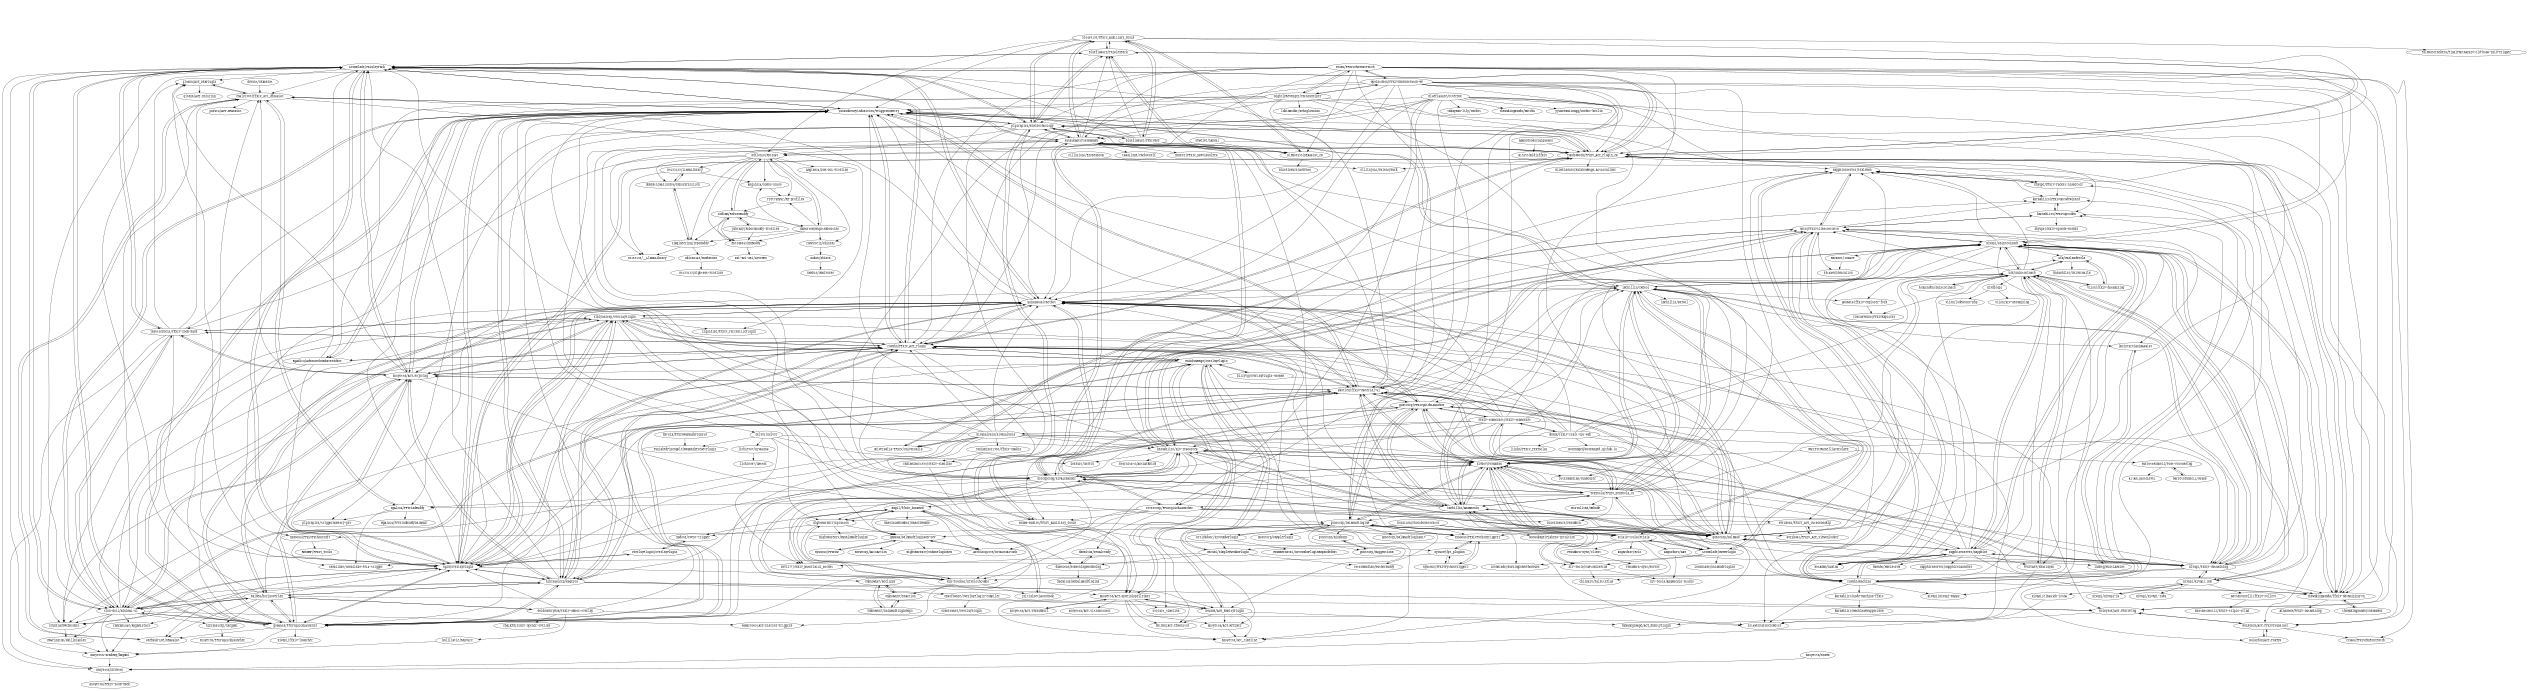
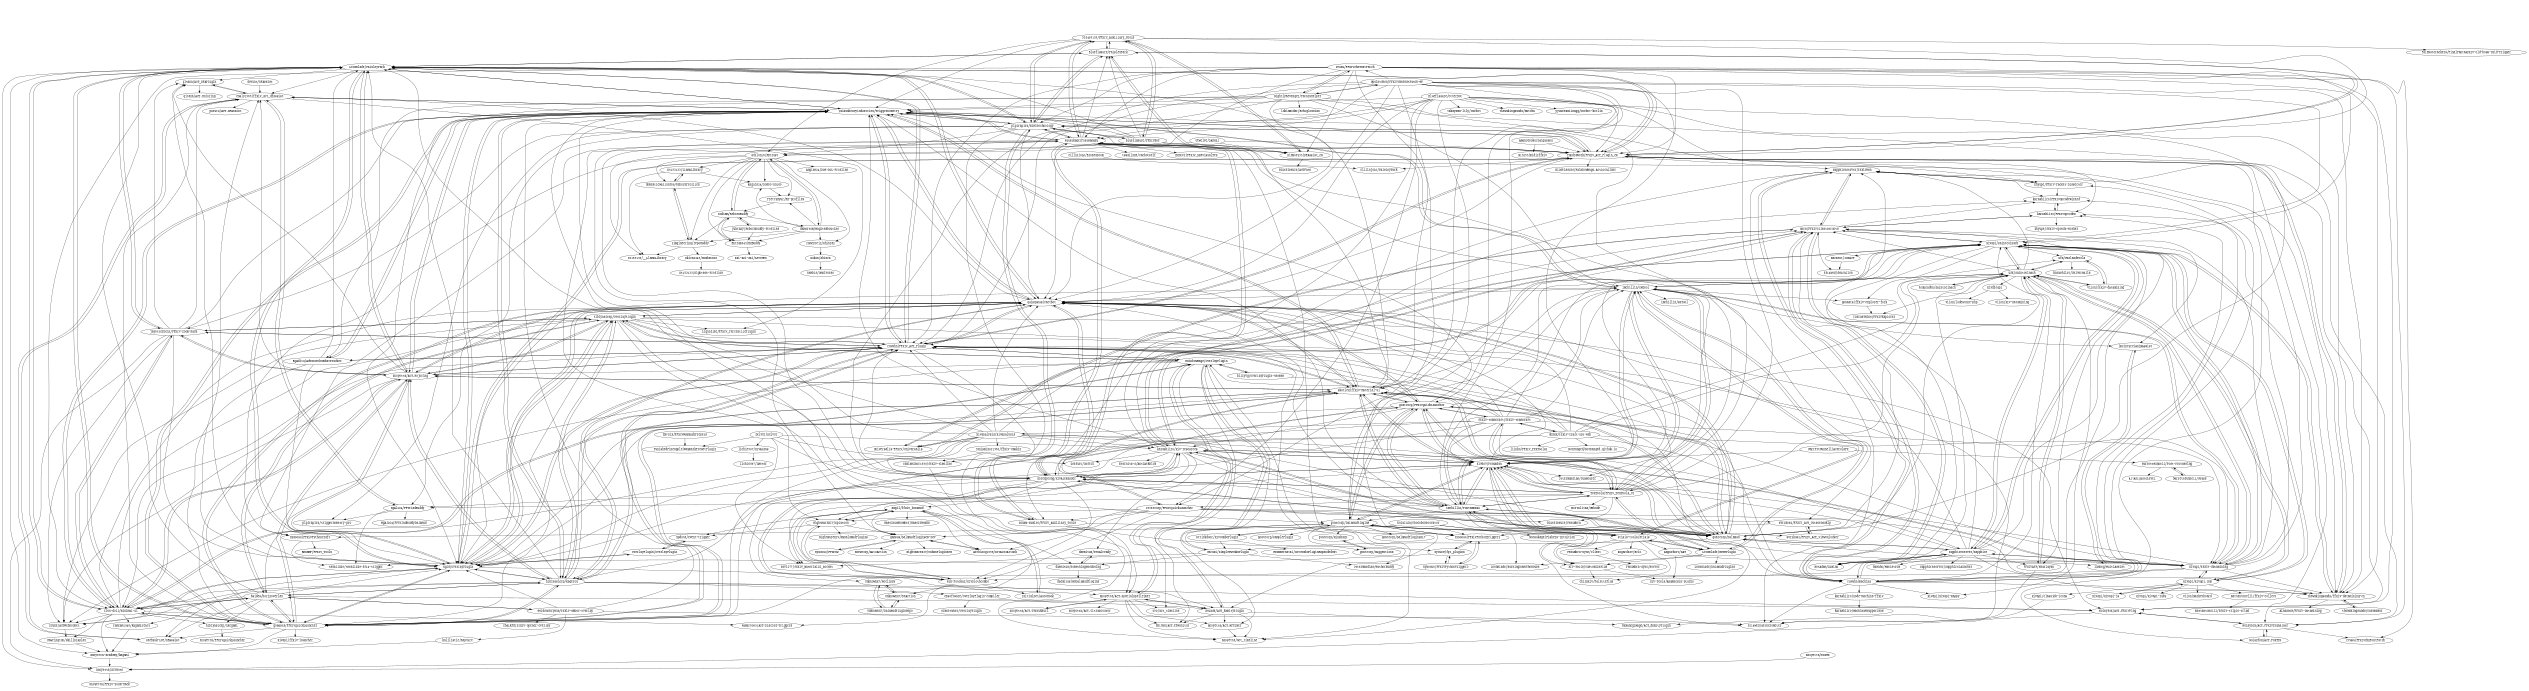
edge "reusu/FFXIVChnTextPatch" -> "GpointChen/FFXIVChnTextPatch-GP": removed
edge "paissaheavyindustries/Triggernometry" -> "DelvUI/DelvUI": now "paissaheavyindustries/Triggernometry" -> "quisquous/cactbot"
edge "Natsukage/PostNamazu" -> "nyaoouo/FFxivPythonCraft": added
edge "xivapi/SaintCoinach" -> "SapphireServer/ffxivmon": removed
edge "anoyetta/ACT.Hojoring" -> "anoyetta/ACT.SpecialSpellTimer": removed
node "imchillin/Anamnesis": label "imchillin/Anamnesis" -> "imchillin/PostNamazu"
node "viion/marketboard": added
